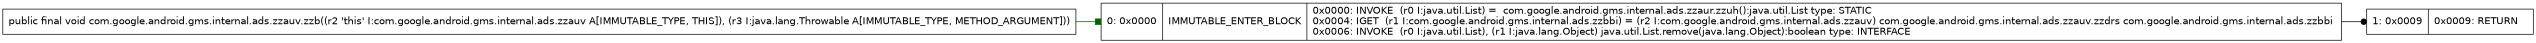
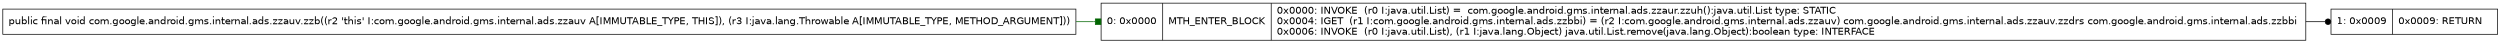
node "0: 0x0000": text "IMMUTABLE_ENTER_BLOCK" -> "MTH_ENTER_BLOCK"
